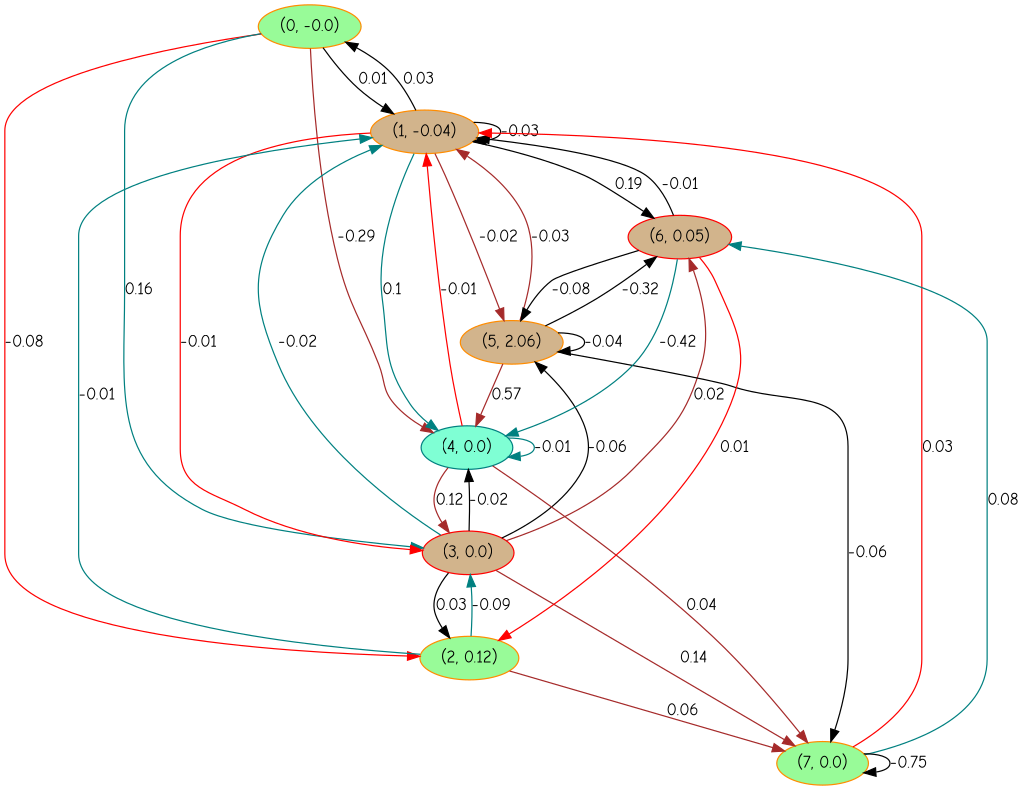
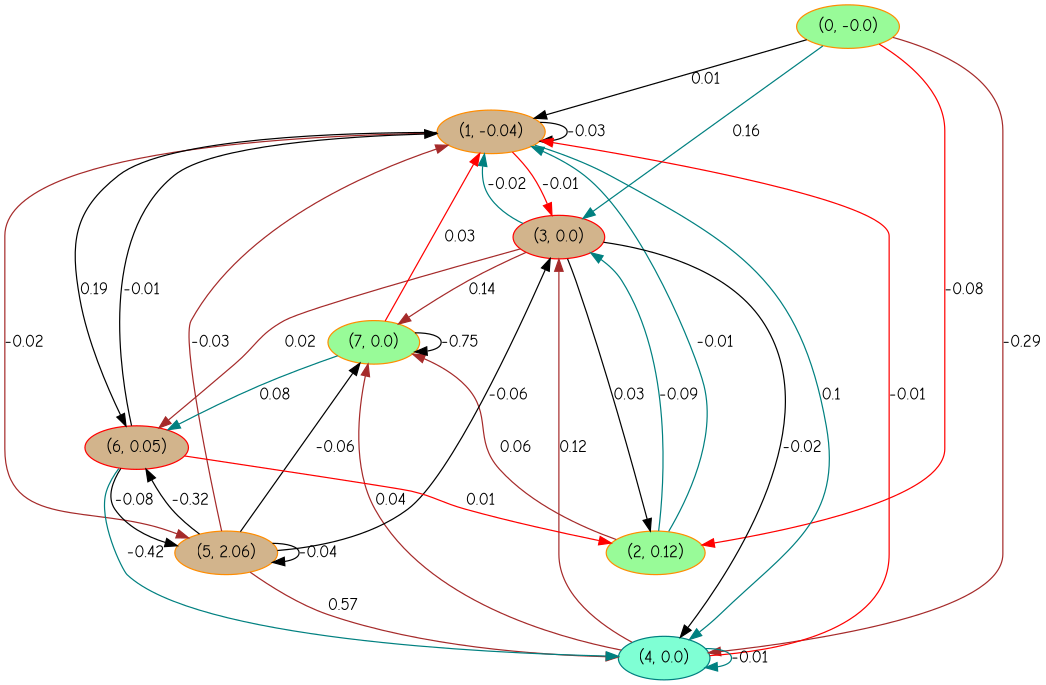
edge "(1, -0.04)" -> "(0, -0.0)": removed, label "0.03"
edge "(3, 0.0)" -> "(5, 2.06)": reversed
